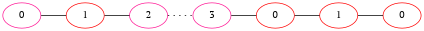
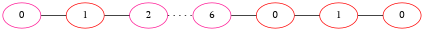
node "3": label "3" -> "6"
